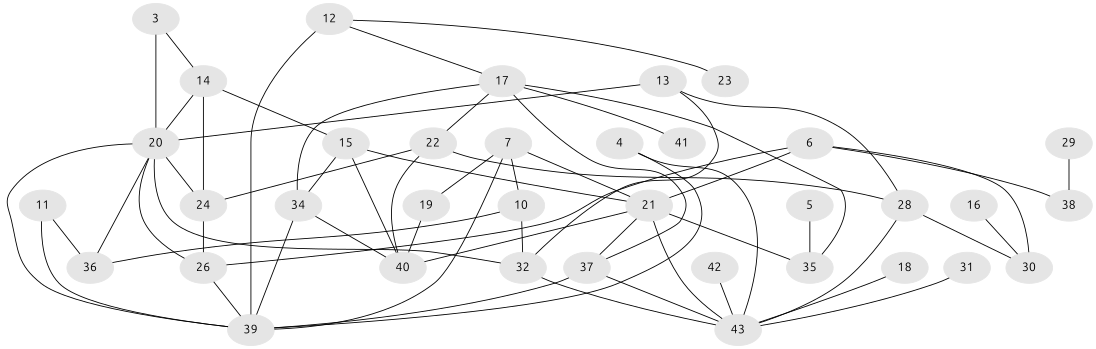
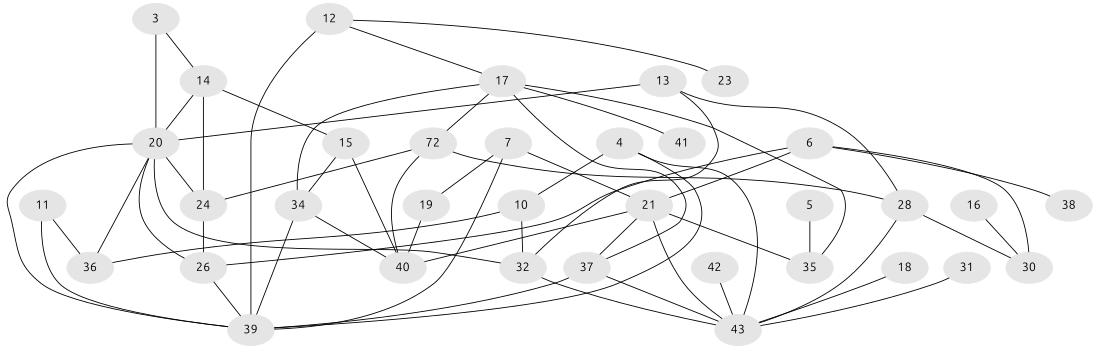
node "22": label "22" -> "72"
node "29": removed
edge "7" -- "10": now "4" -- "10"
edge "15" -- "21": removed
